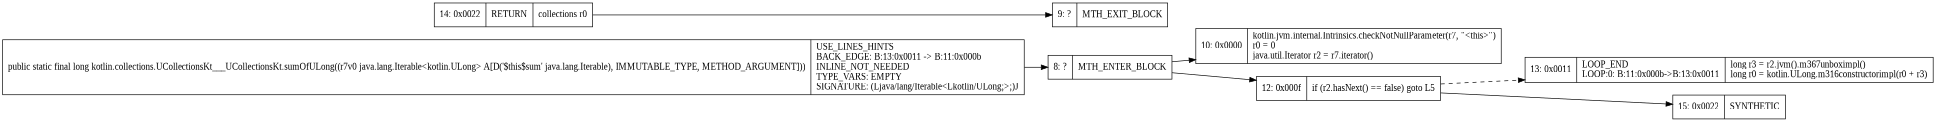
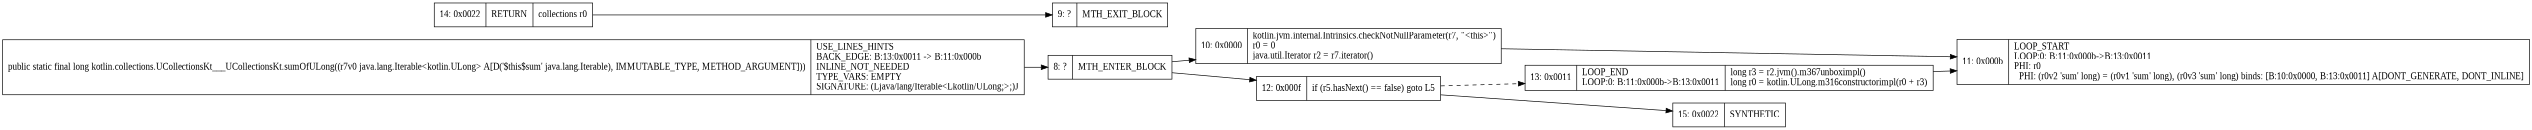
node "11: 0x000b": added
node "12: 0x000f": text "if (r2.hasNext() == false) goto L5" -> "if (r5.hasNext() == false) goto L5"
